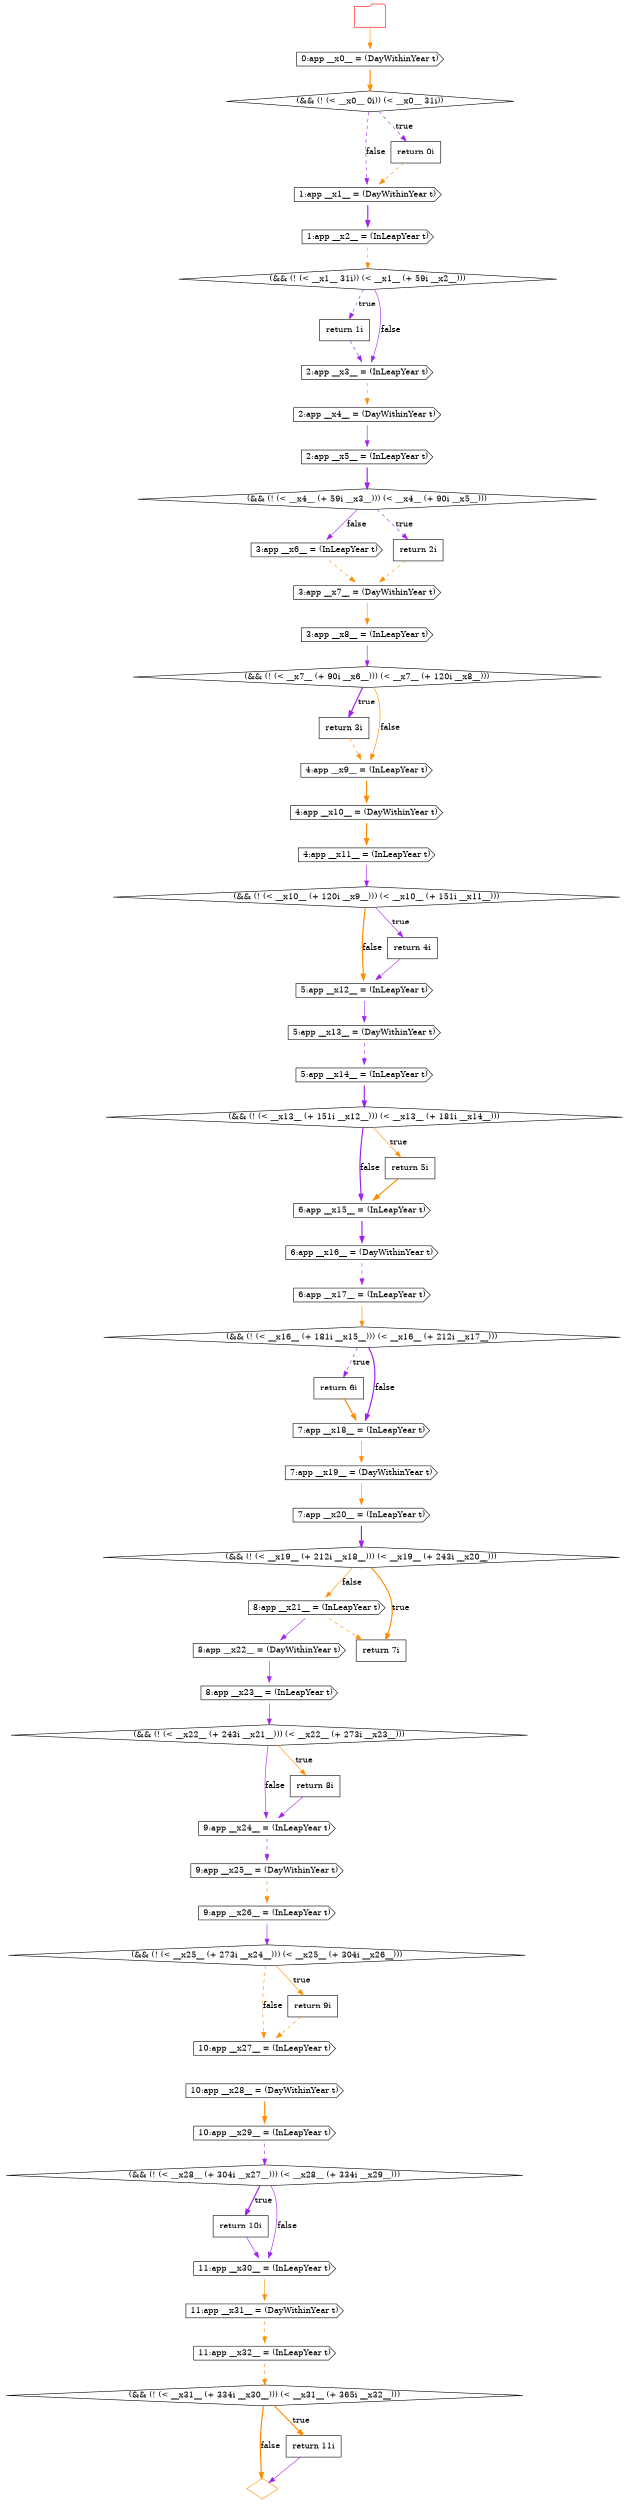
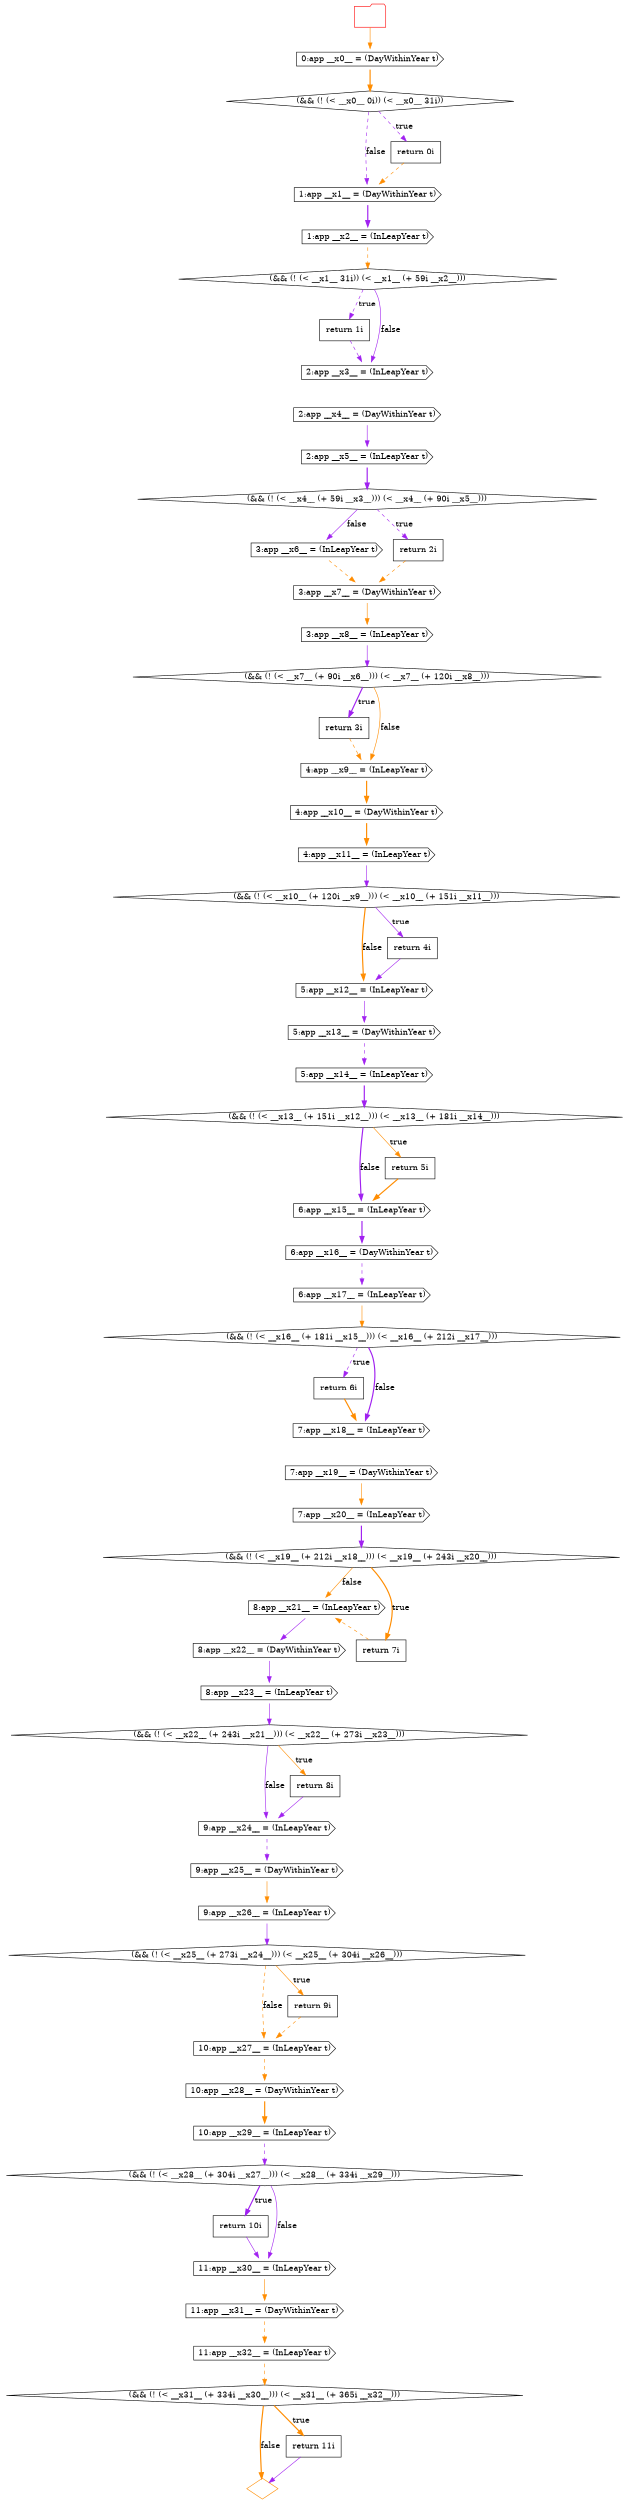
edge "2:app __x3__ = (InLeapYear t)" -> "2:app __x4__ = (DayWithinYear t)": removed
edge "7:app __x18__ = (InLeapYear t)" -> "7:app __x19__ = (DayWithinYear t)": removed
edge "8:app __x21__ = (InLeapYear t)" -> "return 7i": reversed
edge "9:app __x25__ = (DayWithinYear t)" -> "9:app __x26__ = (InLeapYear t)": style dashed -> solid
edge "10:app __x27__ = (InLeapYear t)" -> "10:app __x28__ = (DayWithinYear t)": added
